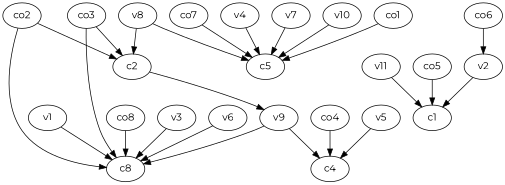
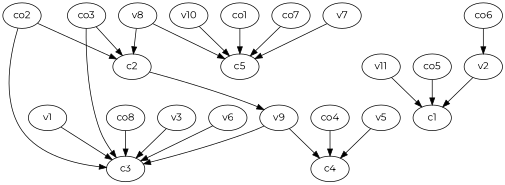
node "v4": removed
node "c8": label "c8" -> "c3"
